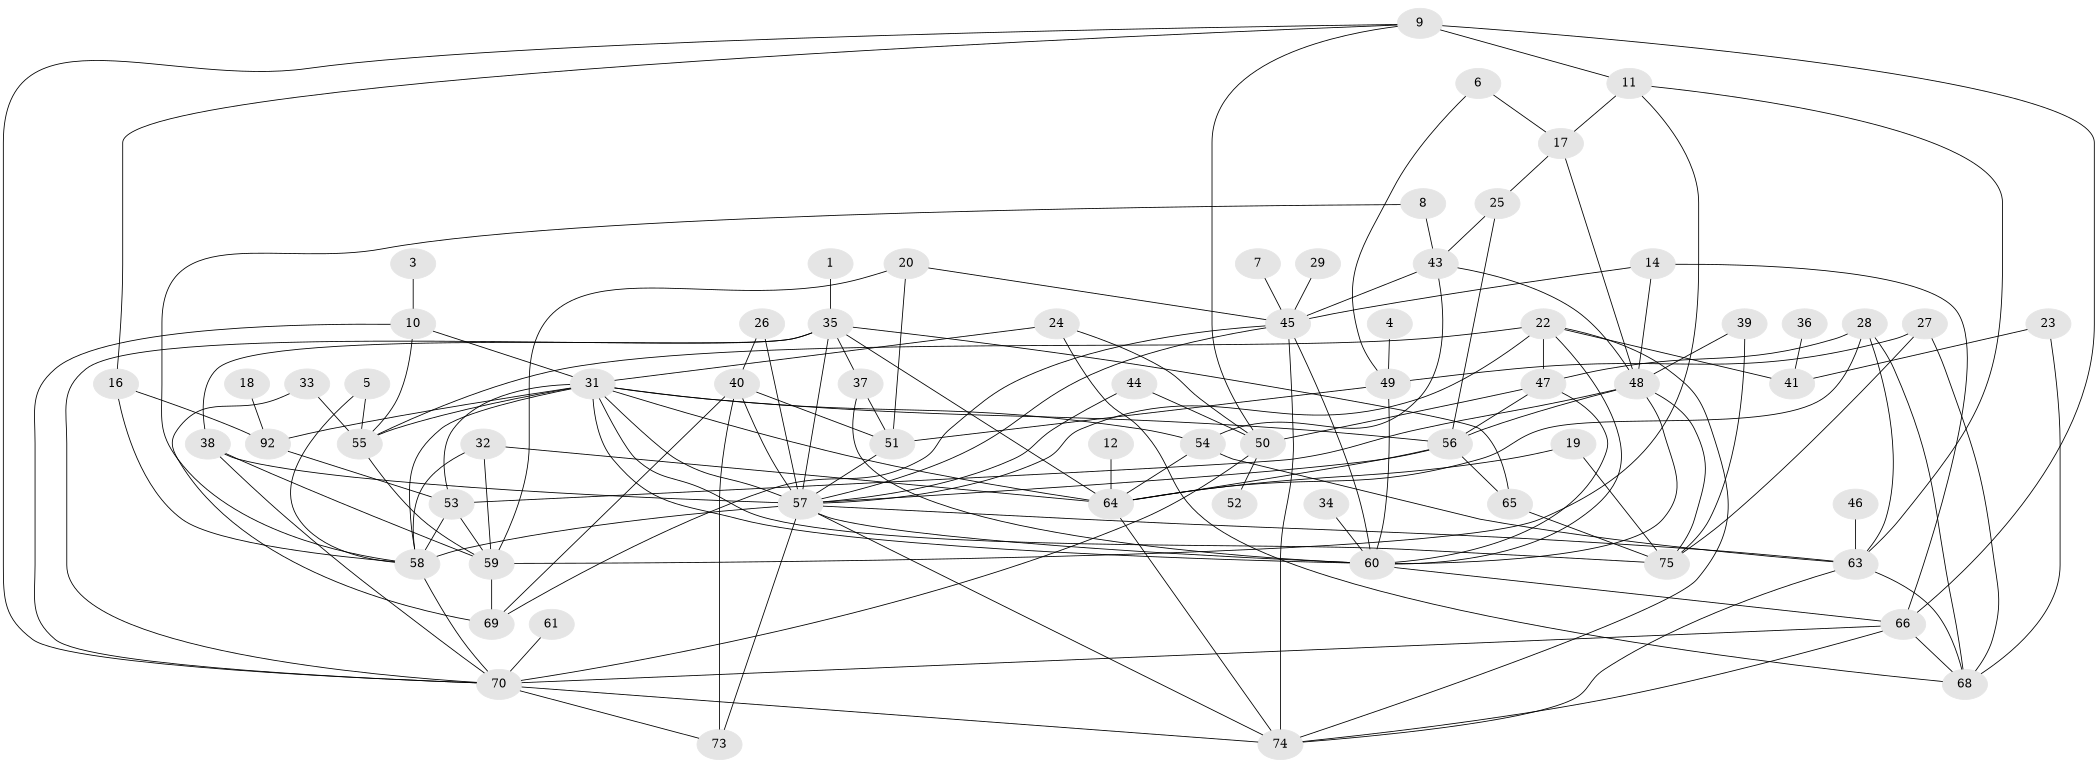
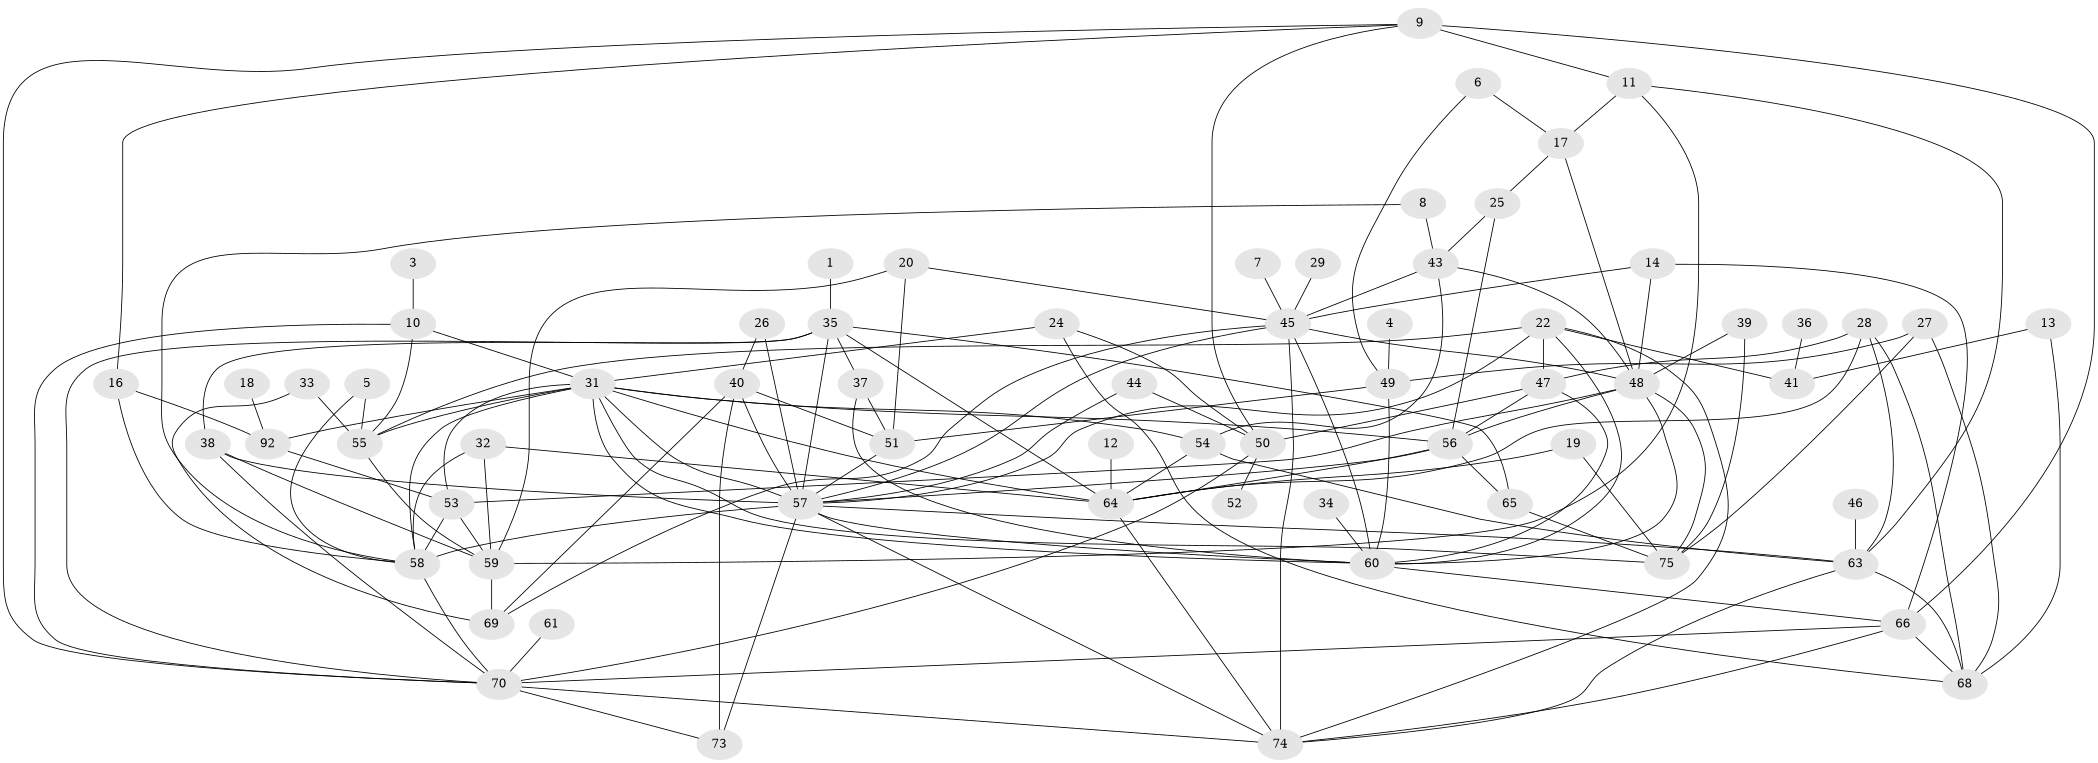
node "23": label "23" -> "13"
edge "45" -- "48": added
